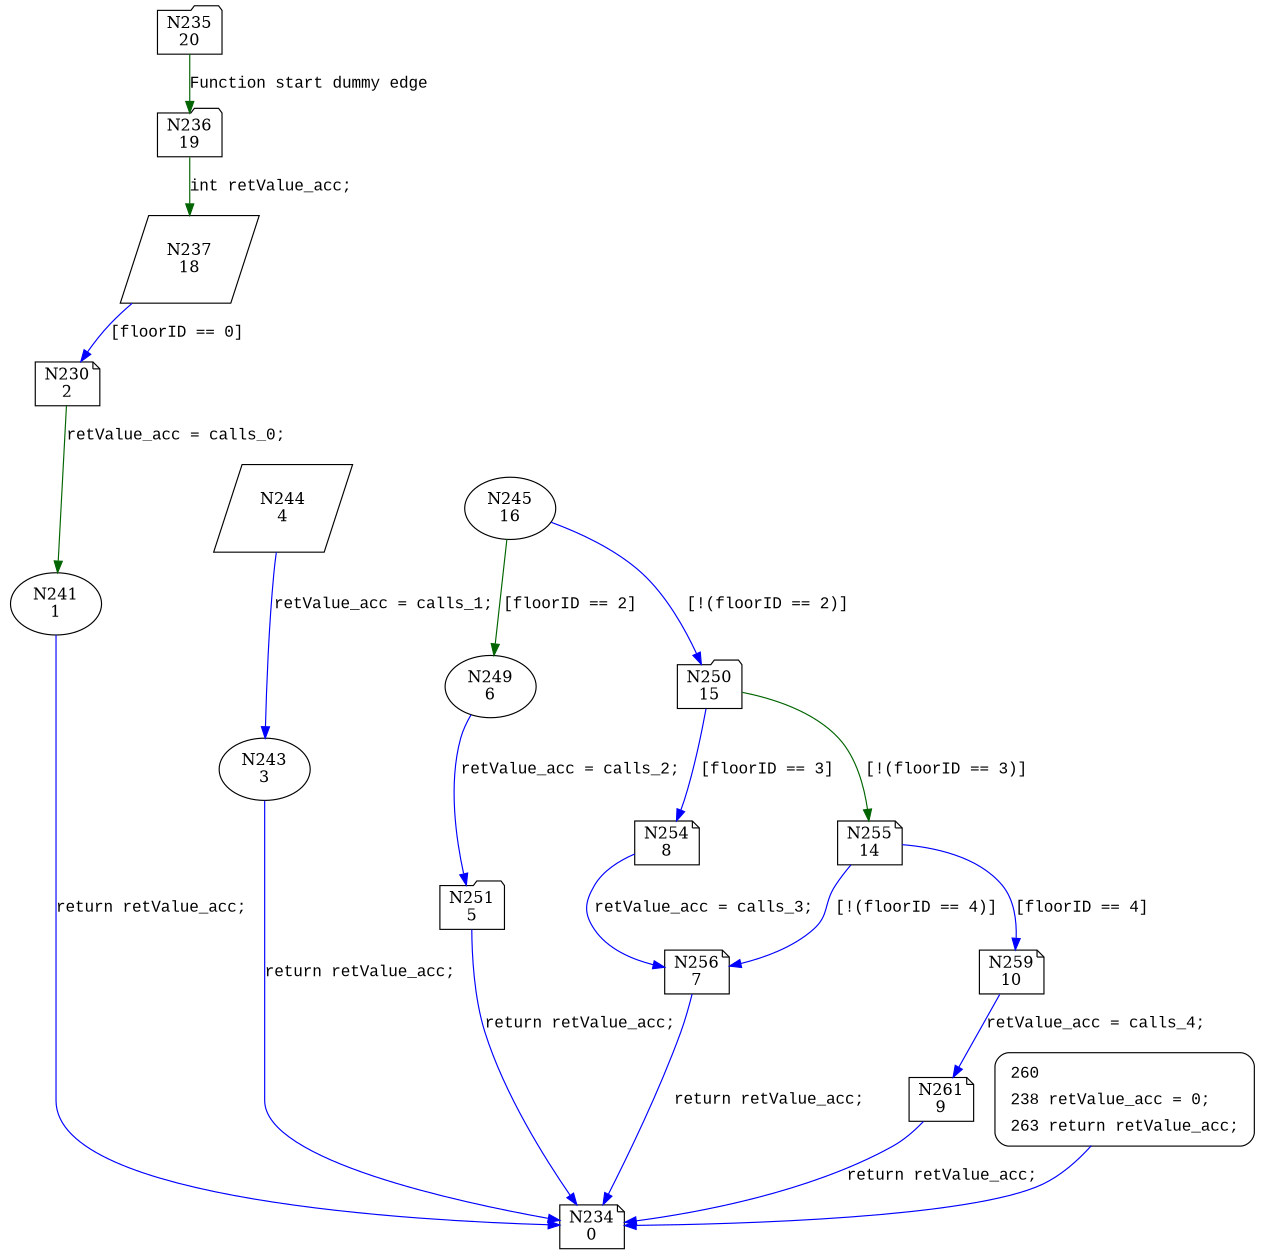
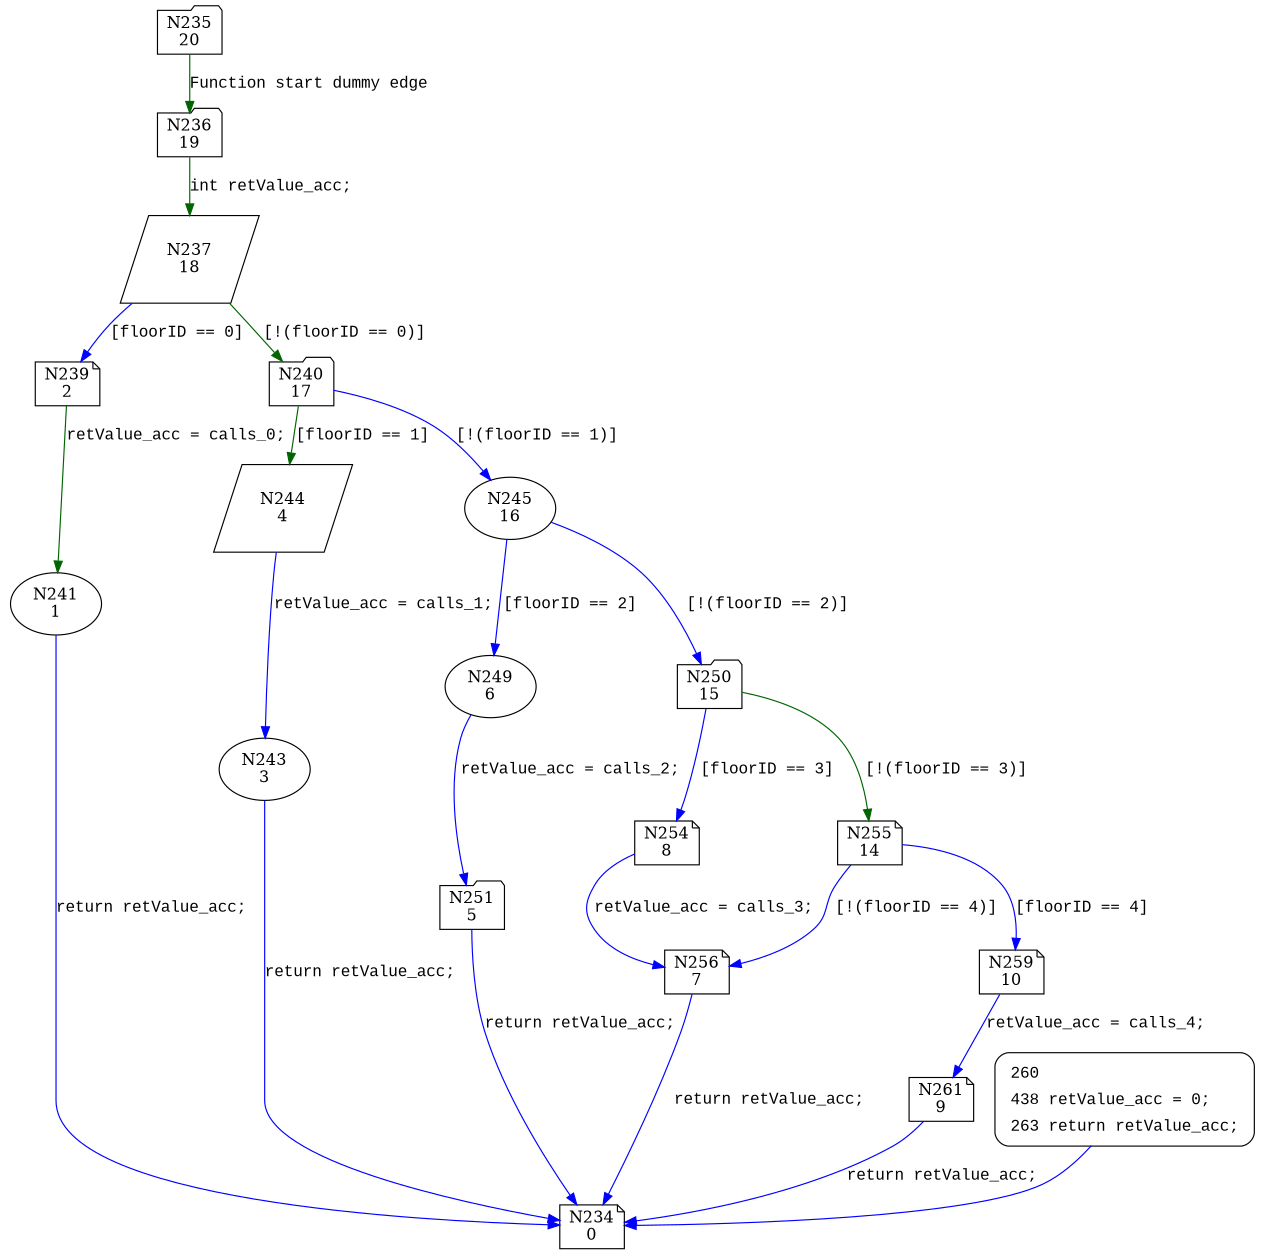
node "N230 2": label "N230 2" -> "N239 2"
node "N240 17": added
edge "N245 16" -> "N249 6": color darkgreen -> blue
node "260": text "238" -> "438"
